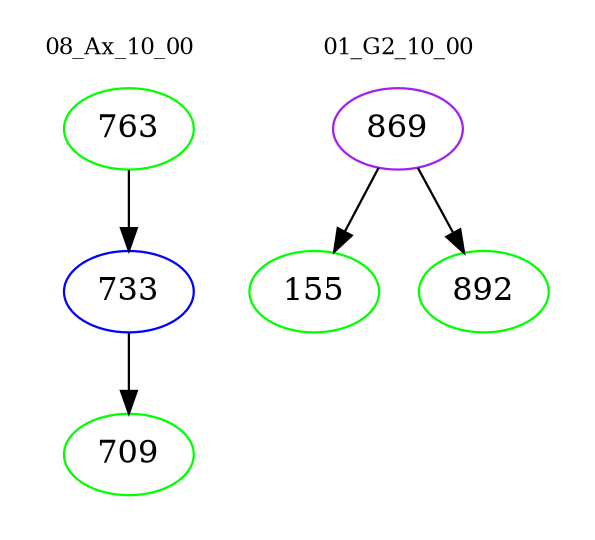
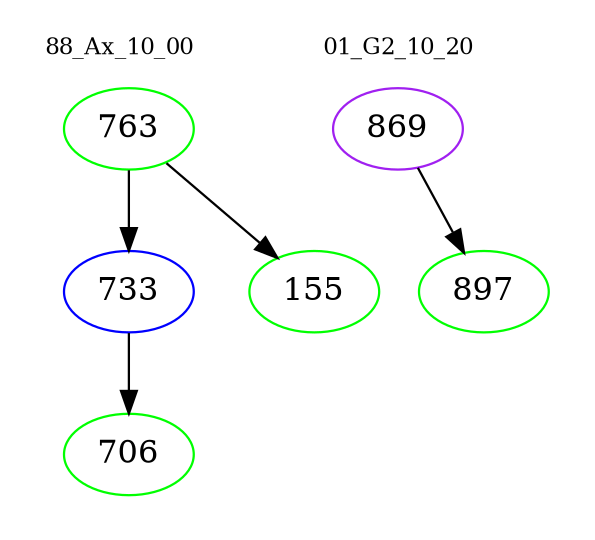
cluster "08_Ax_10_00": label "08_Ax_10_00" -> "88_Ax_10_00"
cluster "01_G2_10_00": label "01_G2_10_00" -> "01_G2_10_20"
edge "869" -> "155": now "763" -> "155"
node "892": label "892" -> "897"
node "709": label "709" -> "706"
